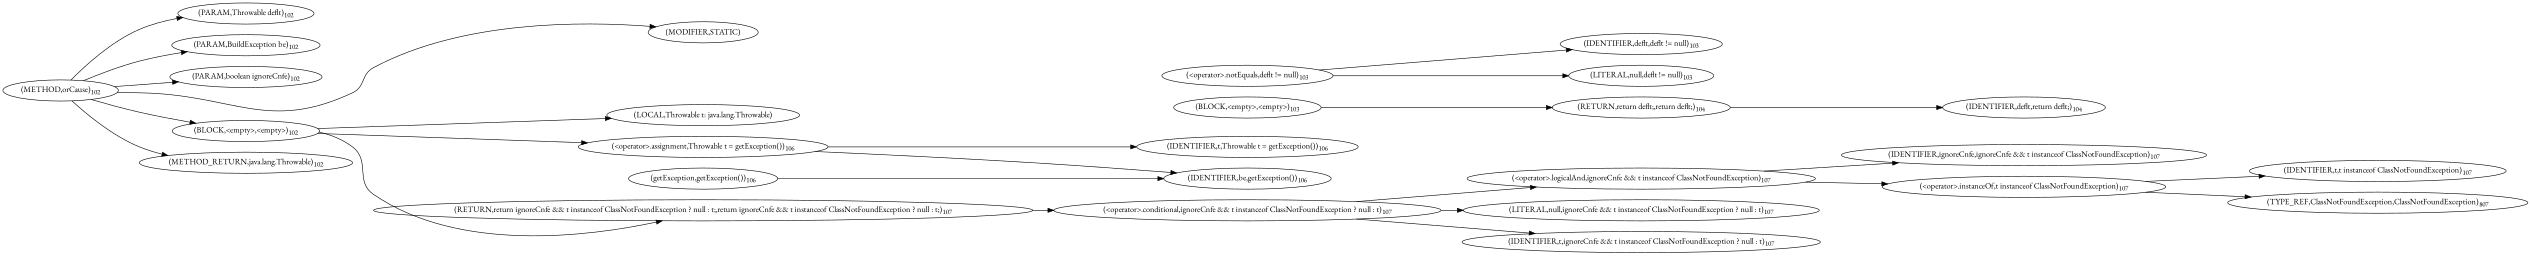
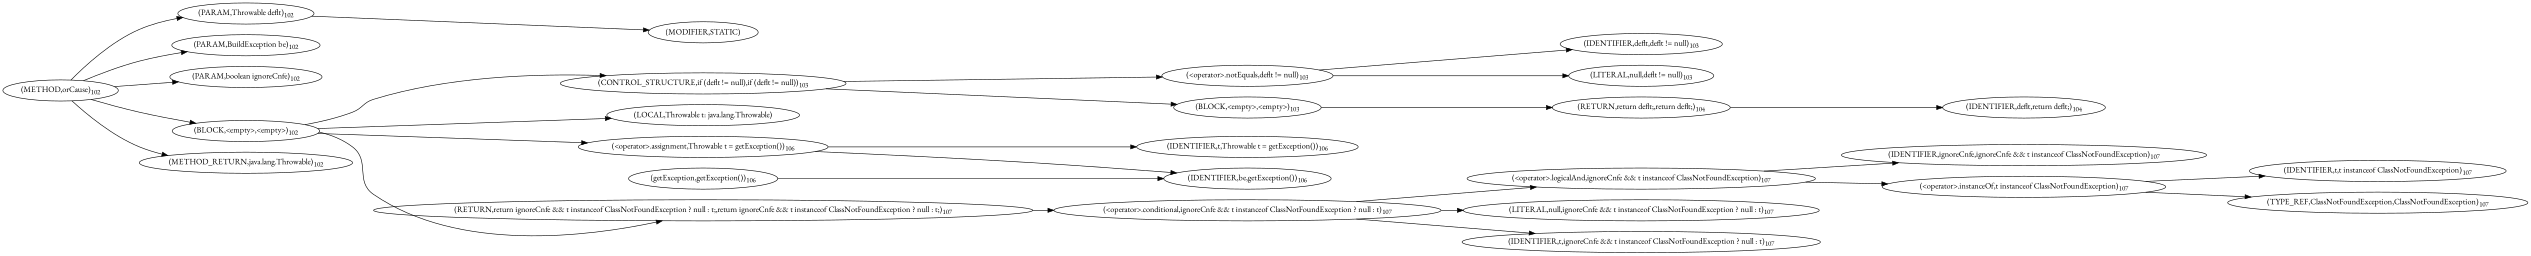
edge "(METHOD,orCause)" -> "(MODIFIER,STATIC)": now "(PARAM,Throwable deflt)" -> "(MODIFIER,STATIC)"
node "(CONTROL_STRUCTURE,if (deflt != null),if (deflt != null))": added
node "(TYPE_REF,ClassNotFoundException,ClassNotFoundException)": text "807" -> "107"
